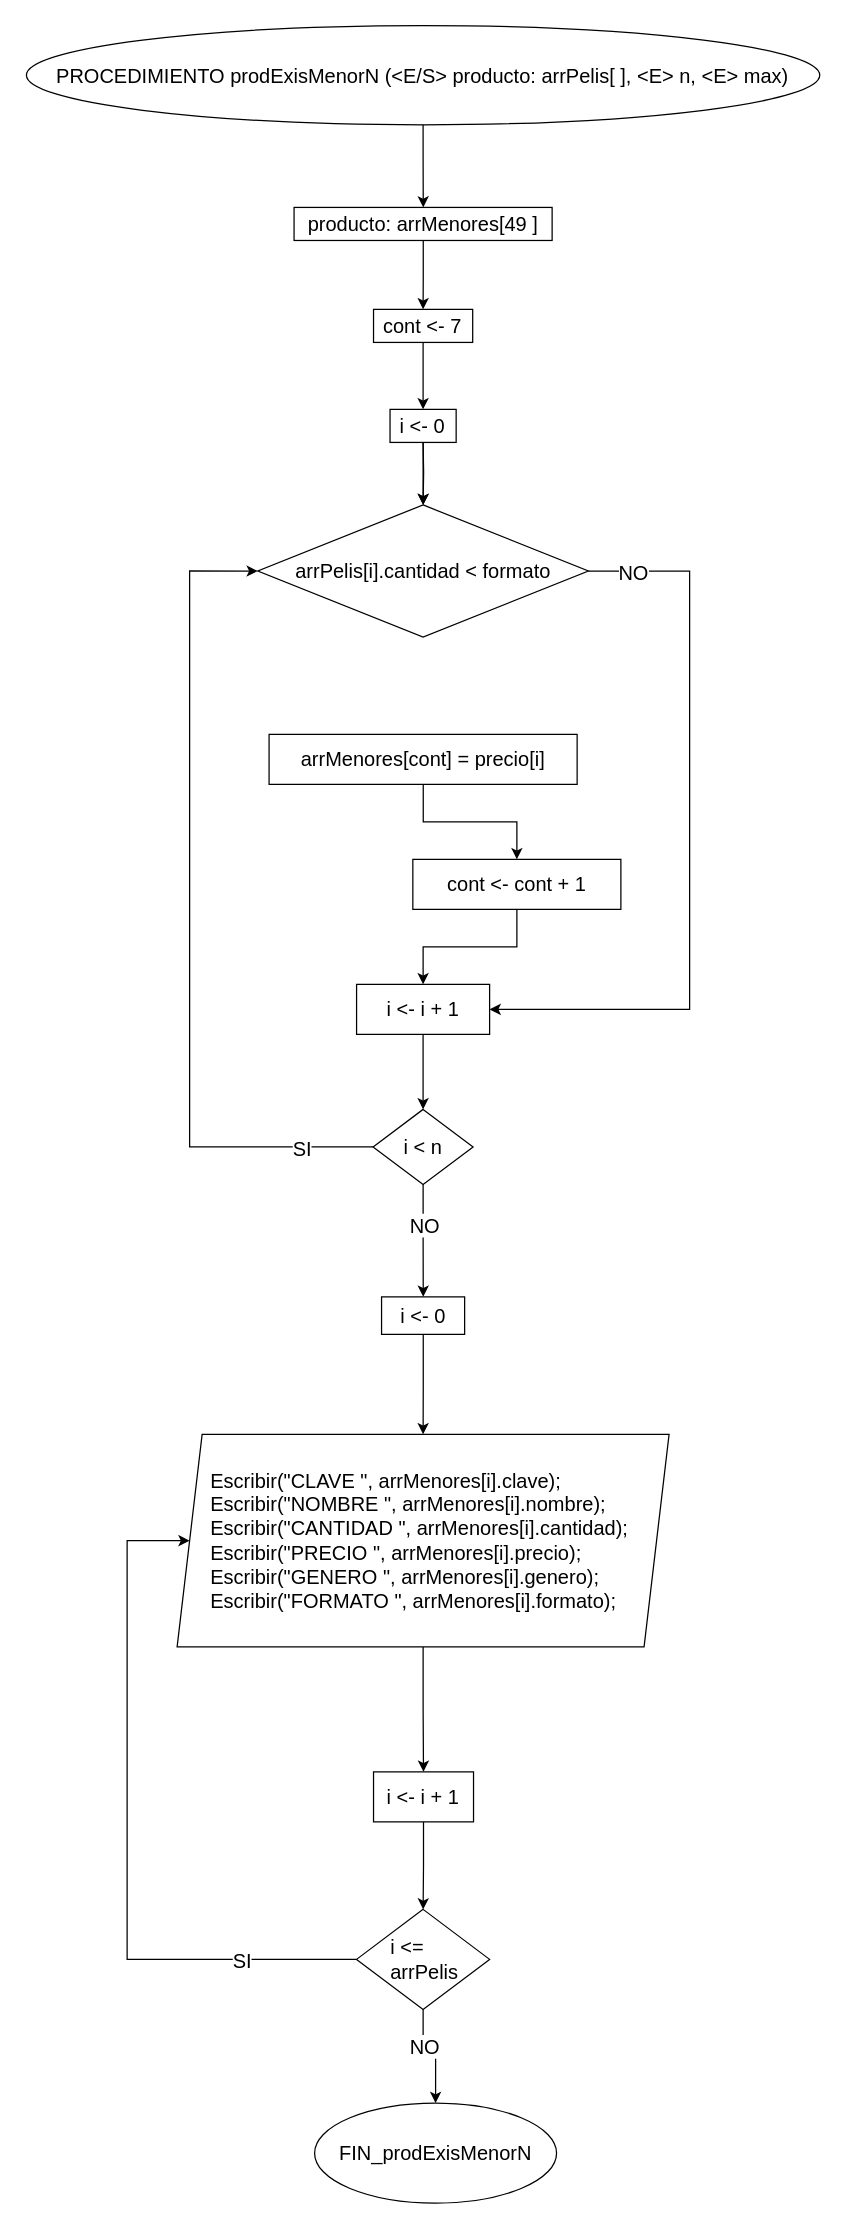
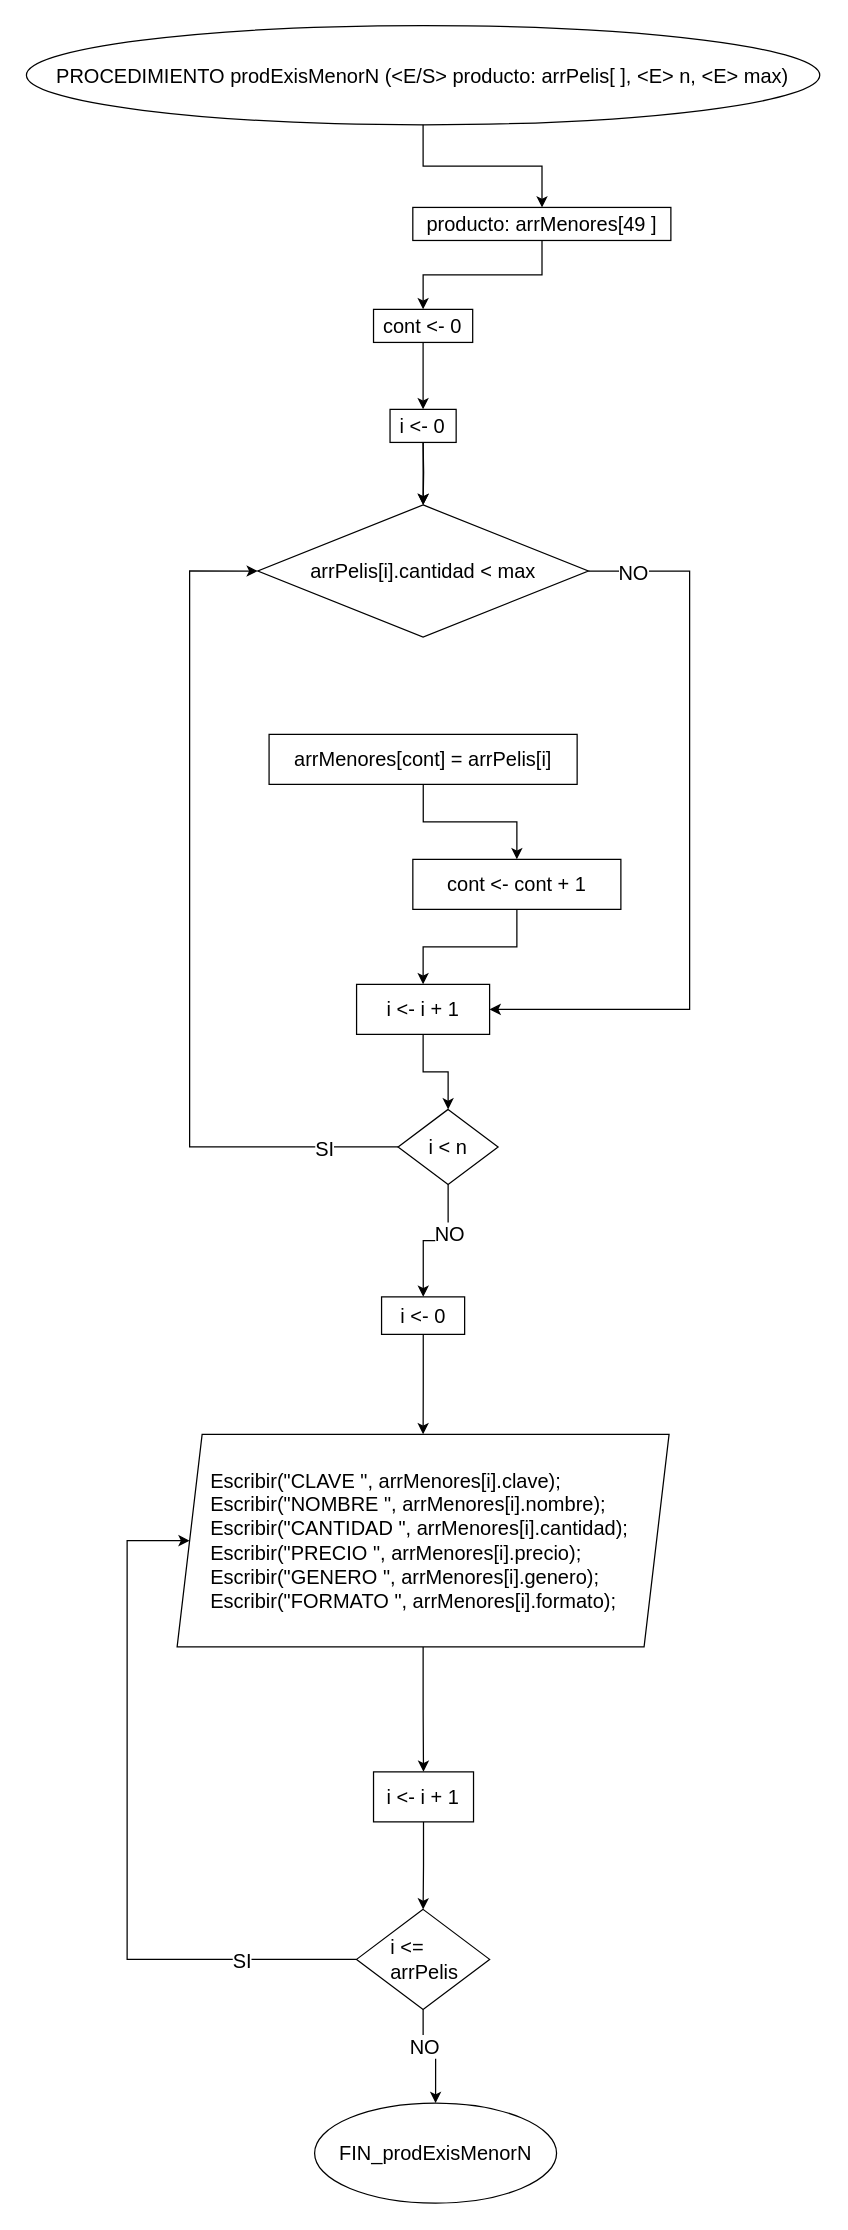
node "producto: arrMenores[49 ]": moved (423, 224) -> (542, 224)
node "cont <- 7": label "cont <- 7" -> "cont <- 0"
node "arrPelis[i].cantidad < formato": label "arrPelis[i].cantidad < formato" -> "arrPelis[i].cantidad < max"
node "arrMenores[cont] = precio[i]": label "arrMenores[cont] = precio[i]" -> "arrMenores[cont] = arrPelis[i]"
node "i < n": moved (423, 1147) -> (448, 1147)
